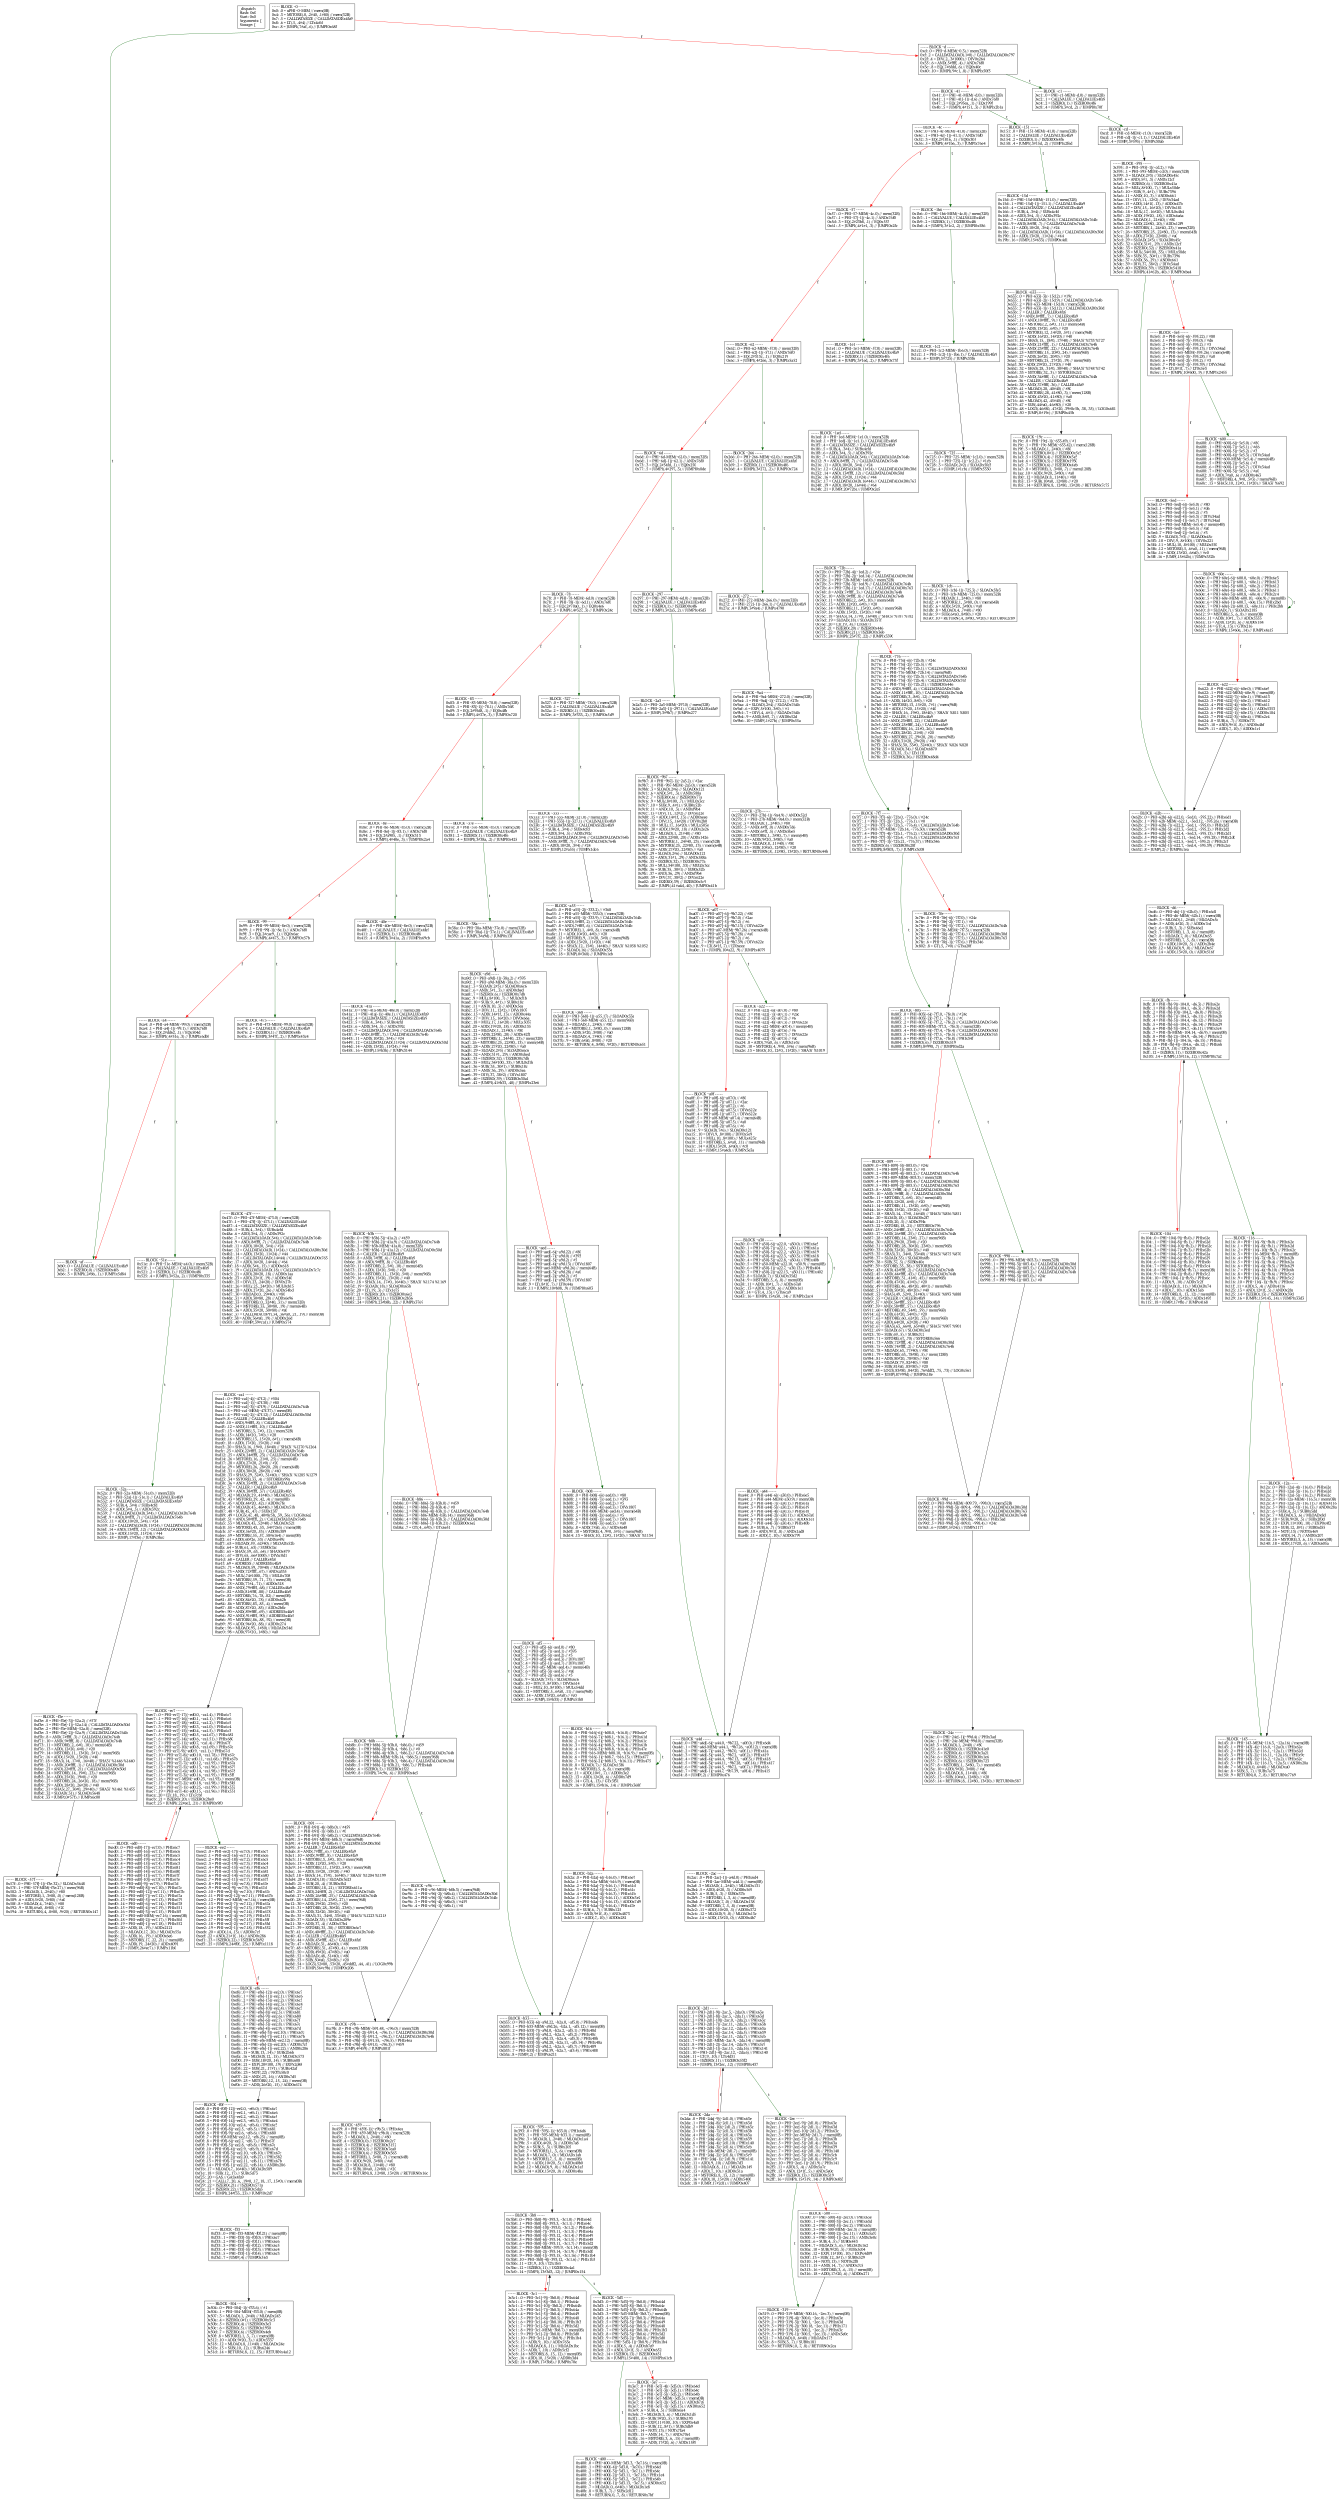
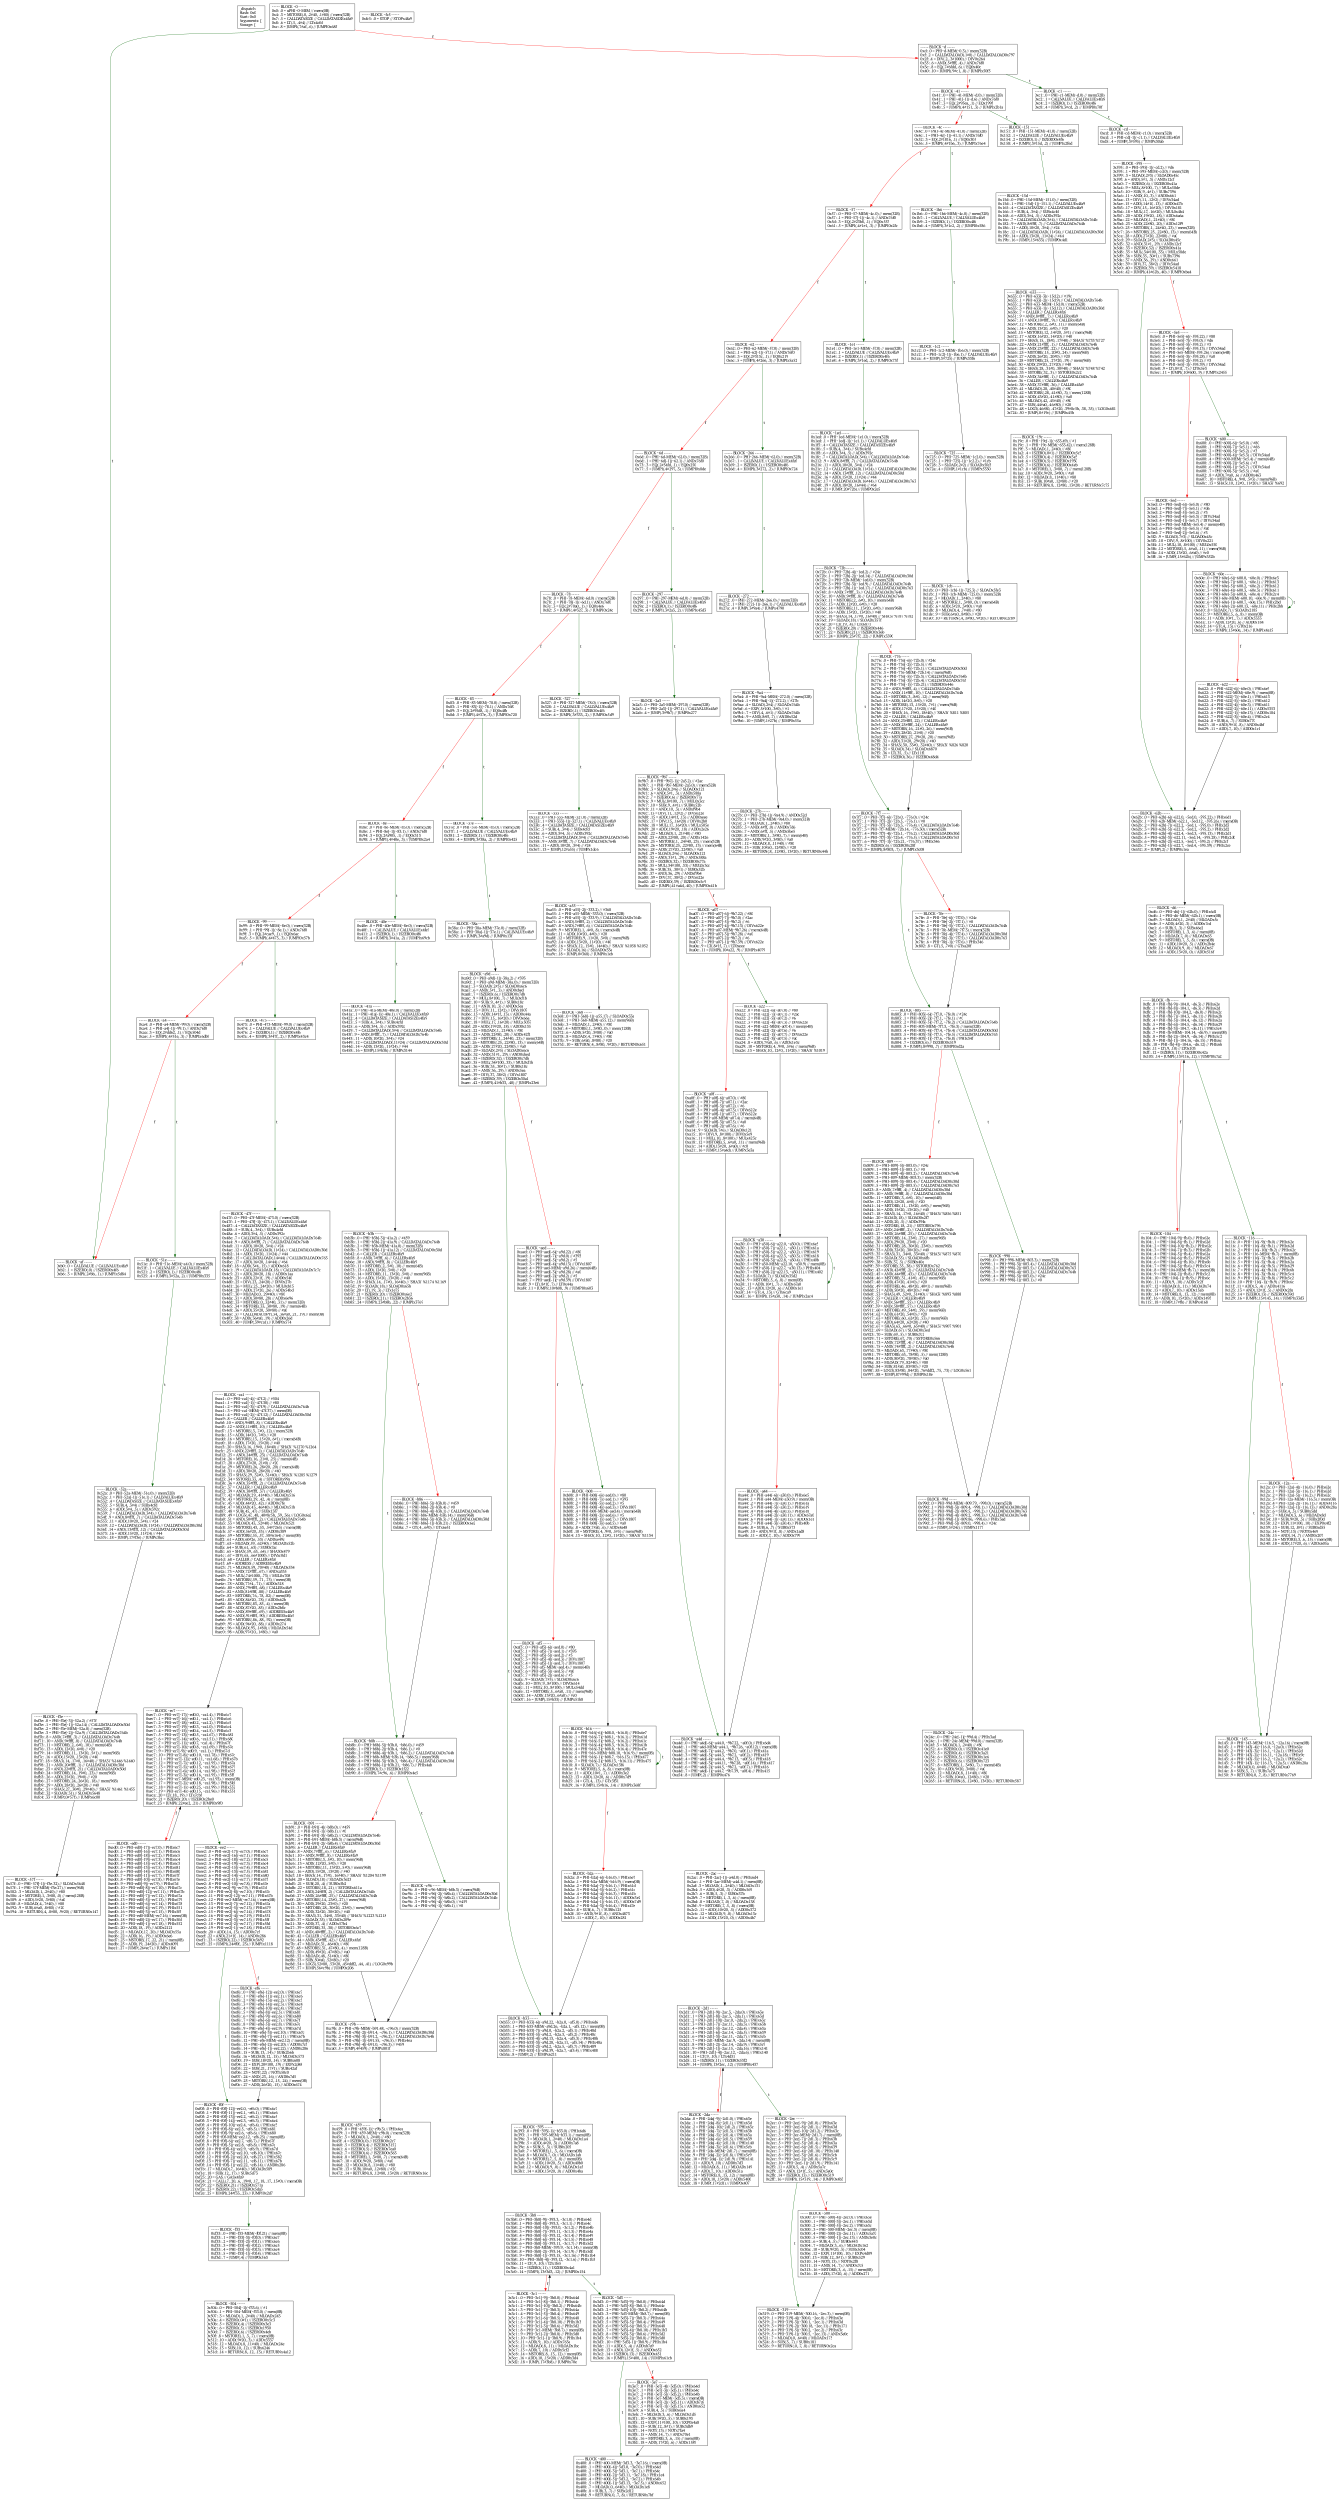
node "----- BLOCK ~fc5 ----- 0xfc5: .0 = STOP // STOPx4fa9": added
